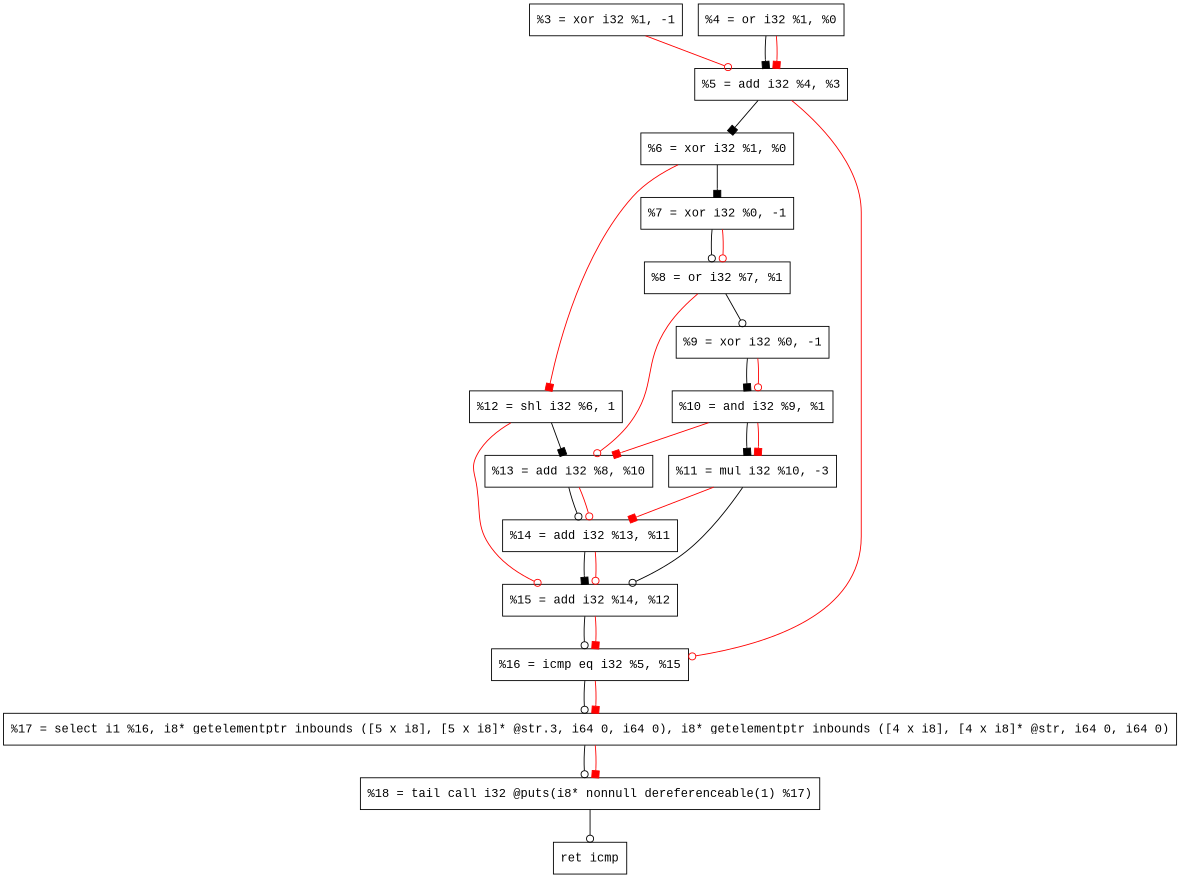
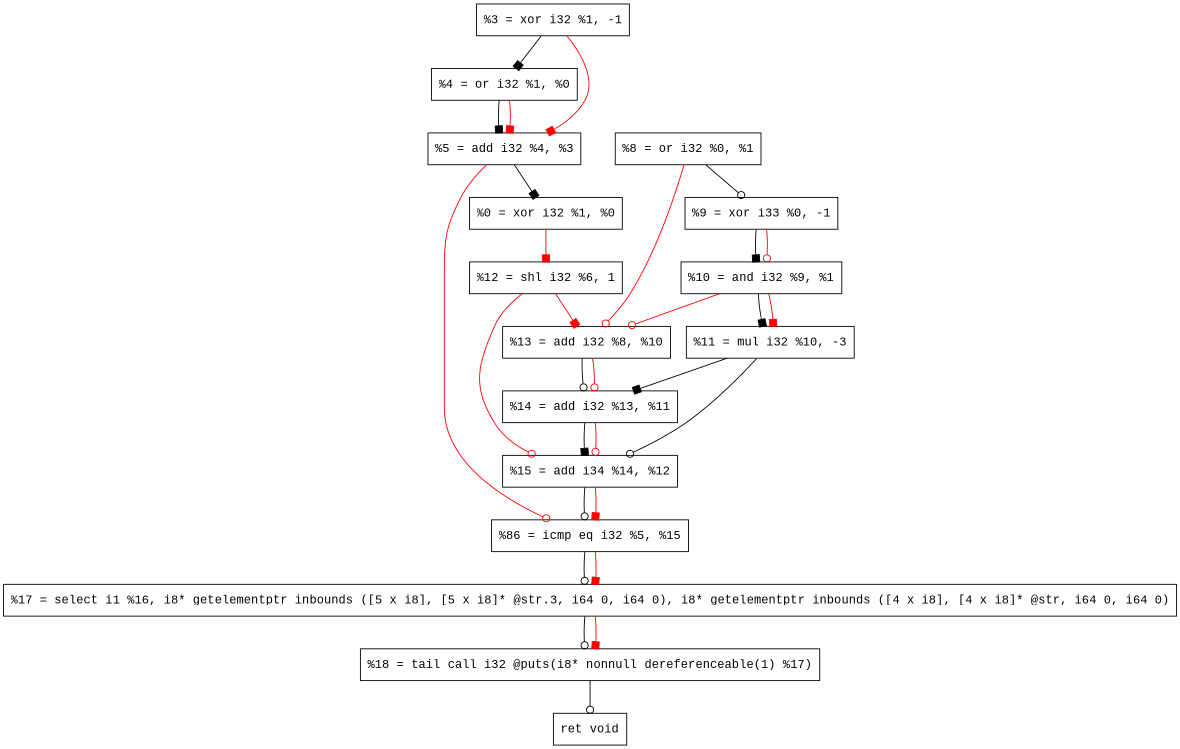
edge "%3 = xor i32 %1, -1" -> "%4 = or i32 %1, %0": added
edge "%3 = xor i32 %1, -1" -> "%5 = add i32 %4, %3": arrowhead odot -> box
node "%6 = xor i32 %1, %0": label "%6 = xor i32 %1, %0" -> "%0 = xor i32 %1, %0"
node "%7 = xor i32 %0, -1": removed
node "%8 = or i32 %7, %1": label "%8 = or i32 %7, %1" -> "%8 = or i32 %0, %1"
node "%9 = xor i32 %0, -1": label "%9 = xor i32 %0, -1" -> "%9 = xor i33 %0, -1"
edge "%12 = shl i32 %6, 1" -> "%13 = add i32 %8, %10": color black -> red
edge "%10 = and i32 %9, %1" -> "%13 = add i32 %8, %10": arrowhead box -> odot
edge "%11 = mul i32 %10, -3" -> "%14 = add i32 %13, %11": color red -> black
node "%15 = add i32 %14, %12": label "%15 = add i32 %14, %12" -> "%15 = add i34 %14, %12"
node "%16 = icmp eq i32 %5, %15": label "%16 = icmp eq i32 %5, %15" -> "%86 = icmp eq i32 %5, %15"
node "ret icmp": label "ret icmp" -> "ret void"
